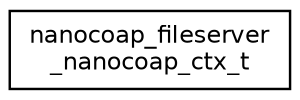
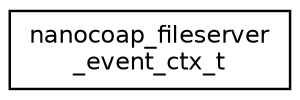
node "nanocoap_fileserver _nanocoap_ctx_t": label "nanocoap_fileserver _nanocoap_ctx_t" -> "nanocoap_fileserver _event_ctx_t"
